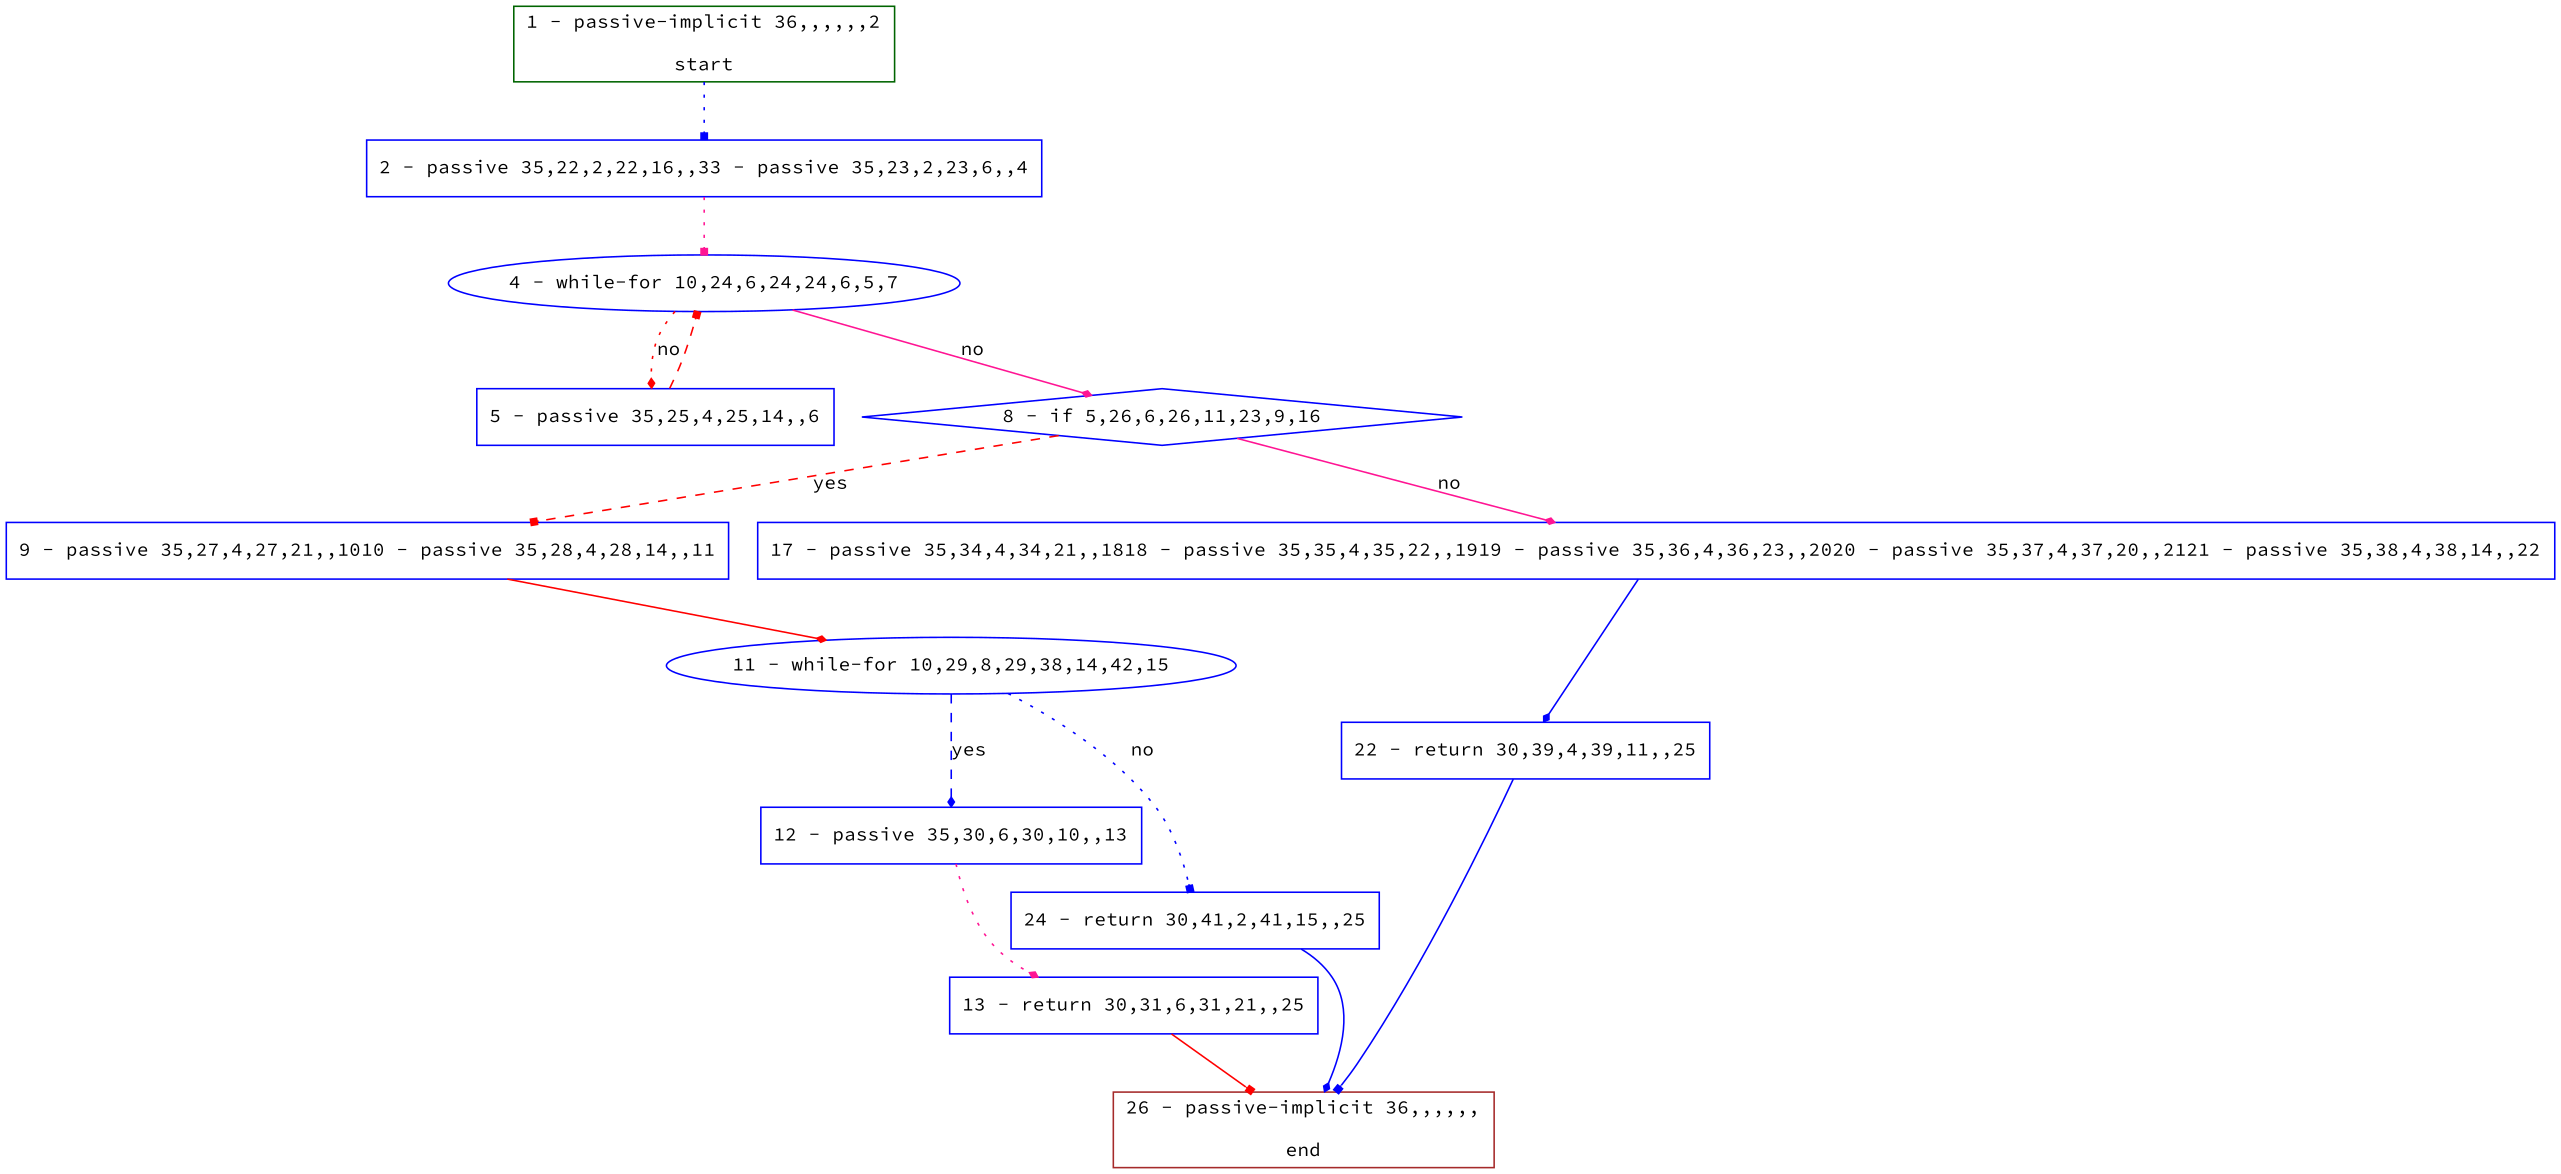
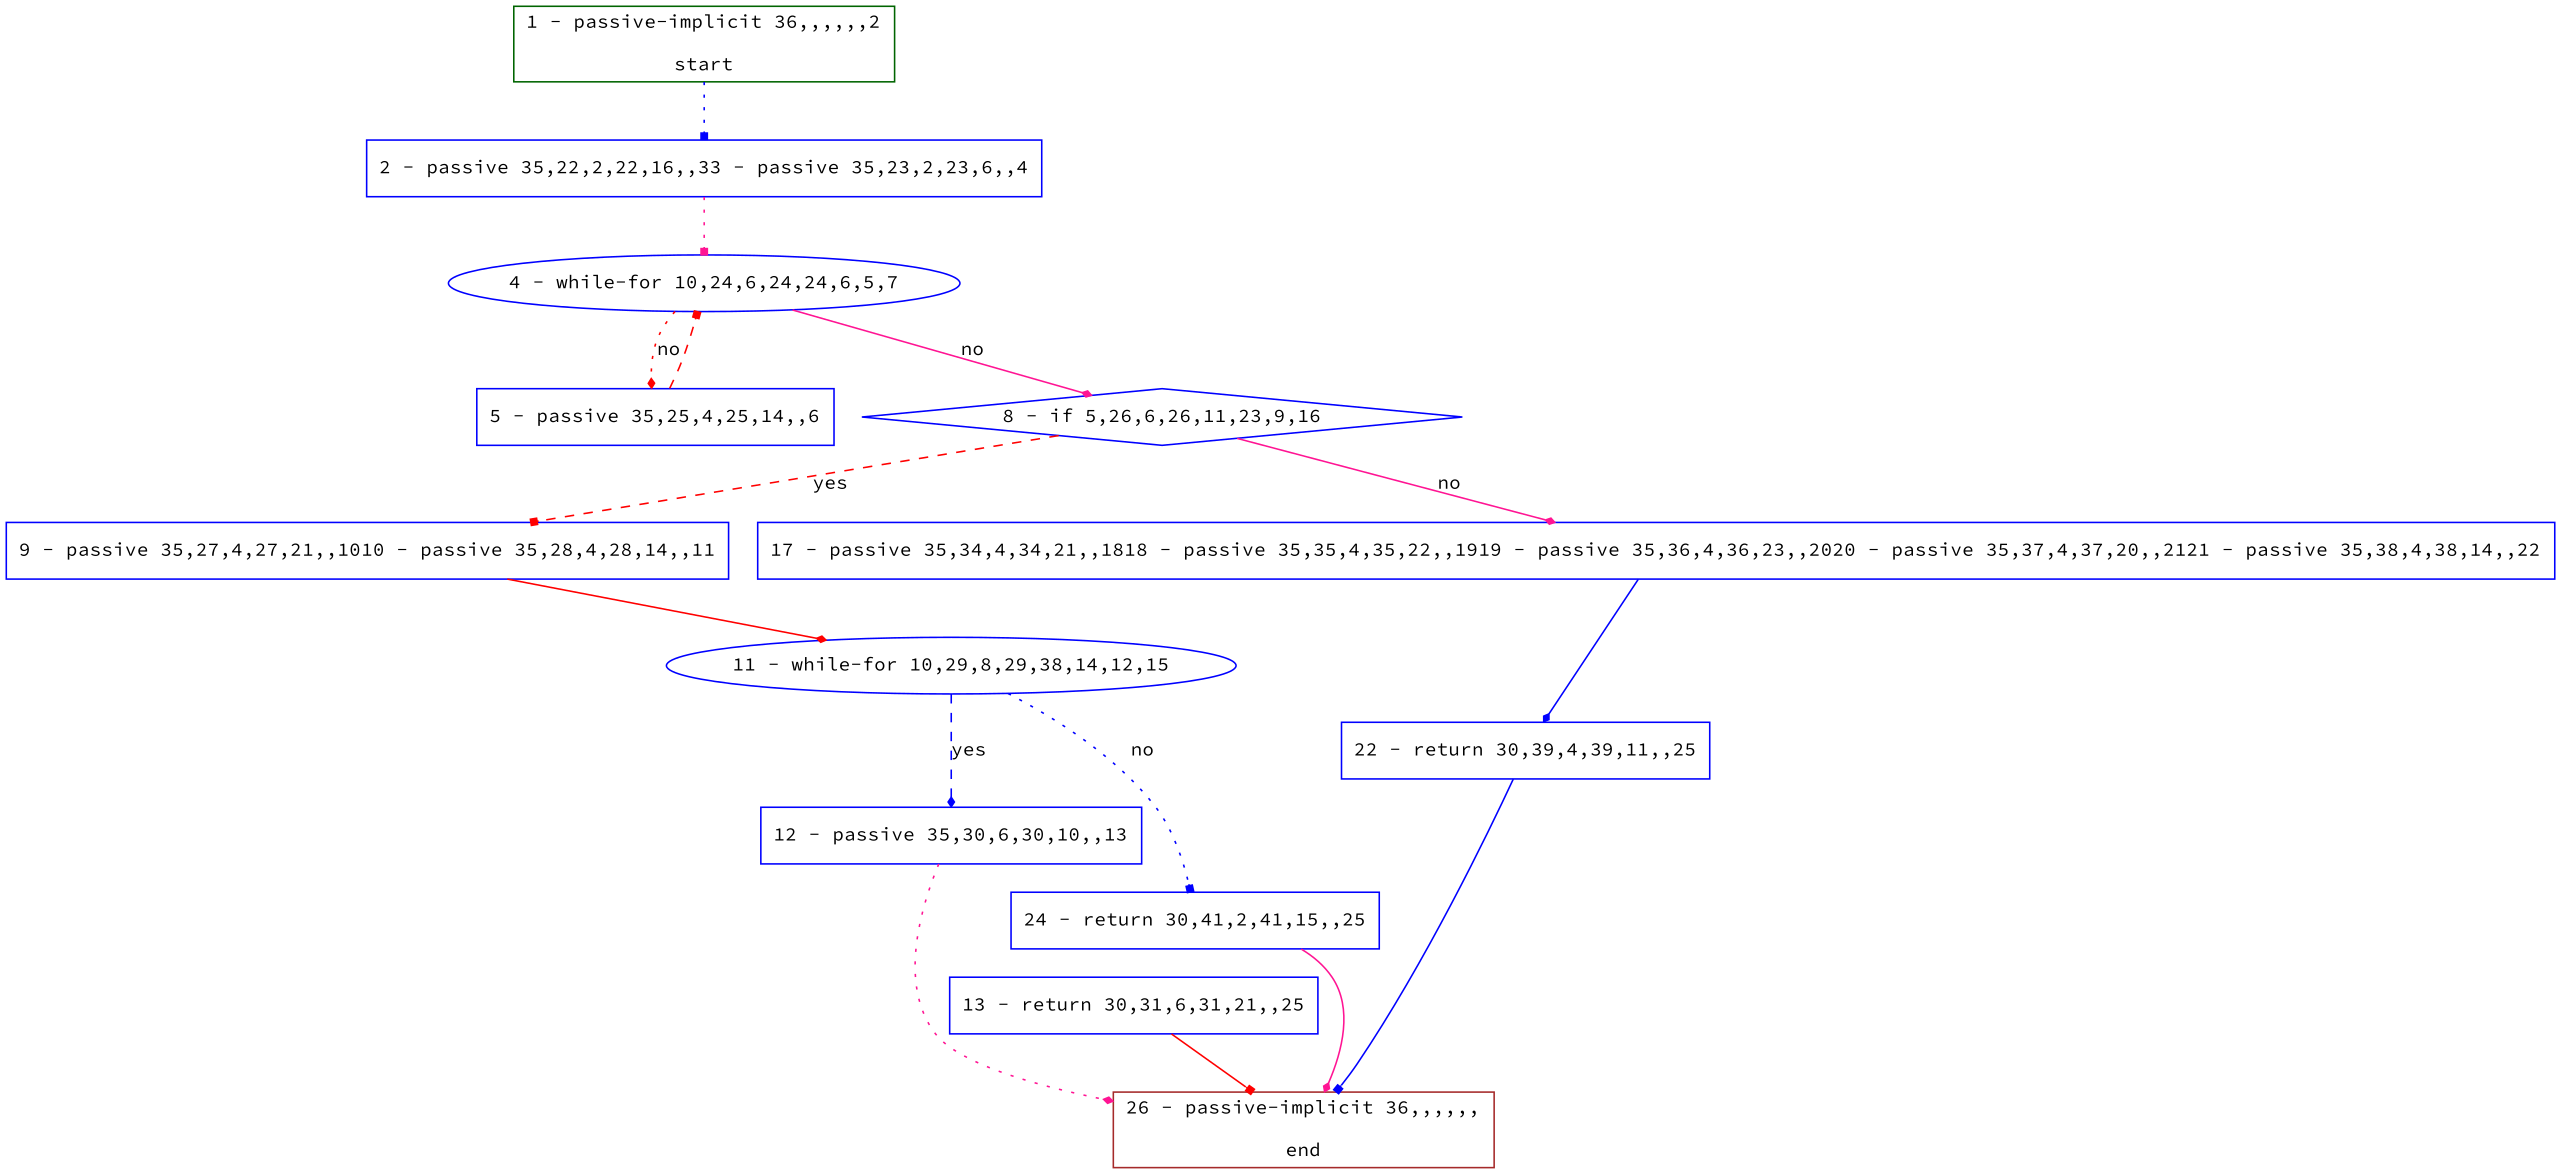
node "11 - while-for 10,29,8,29,38,14,42,15": label "11 - while-for 10,29,8,29,38,14,42,15" -> "11 - while-for 10,29,8,29,38,14,12,15"
edge "12 - passive 35,30,6,30,10,,13" -> "13 - return 30,31,6,31,21,,25": now "12 - passive 35,30,6,30,10,,13" -> "26 - passive-implicit 36,,,,,, end"
edge "24 - return 30,41,2,41,15,,25" -> "26 - passive-implicit 36,,,,,, end": color blue -> deeppink
